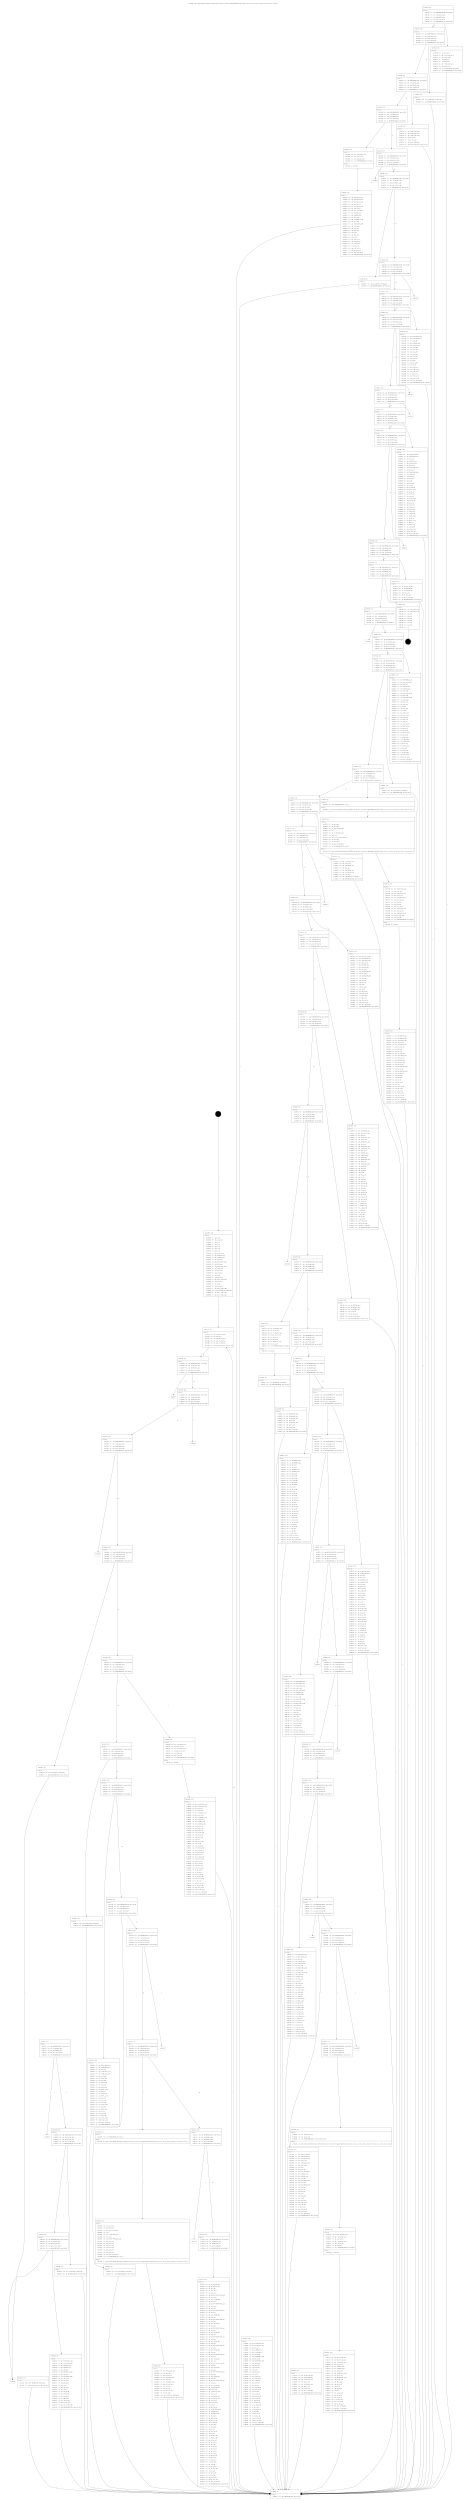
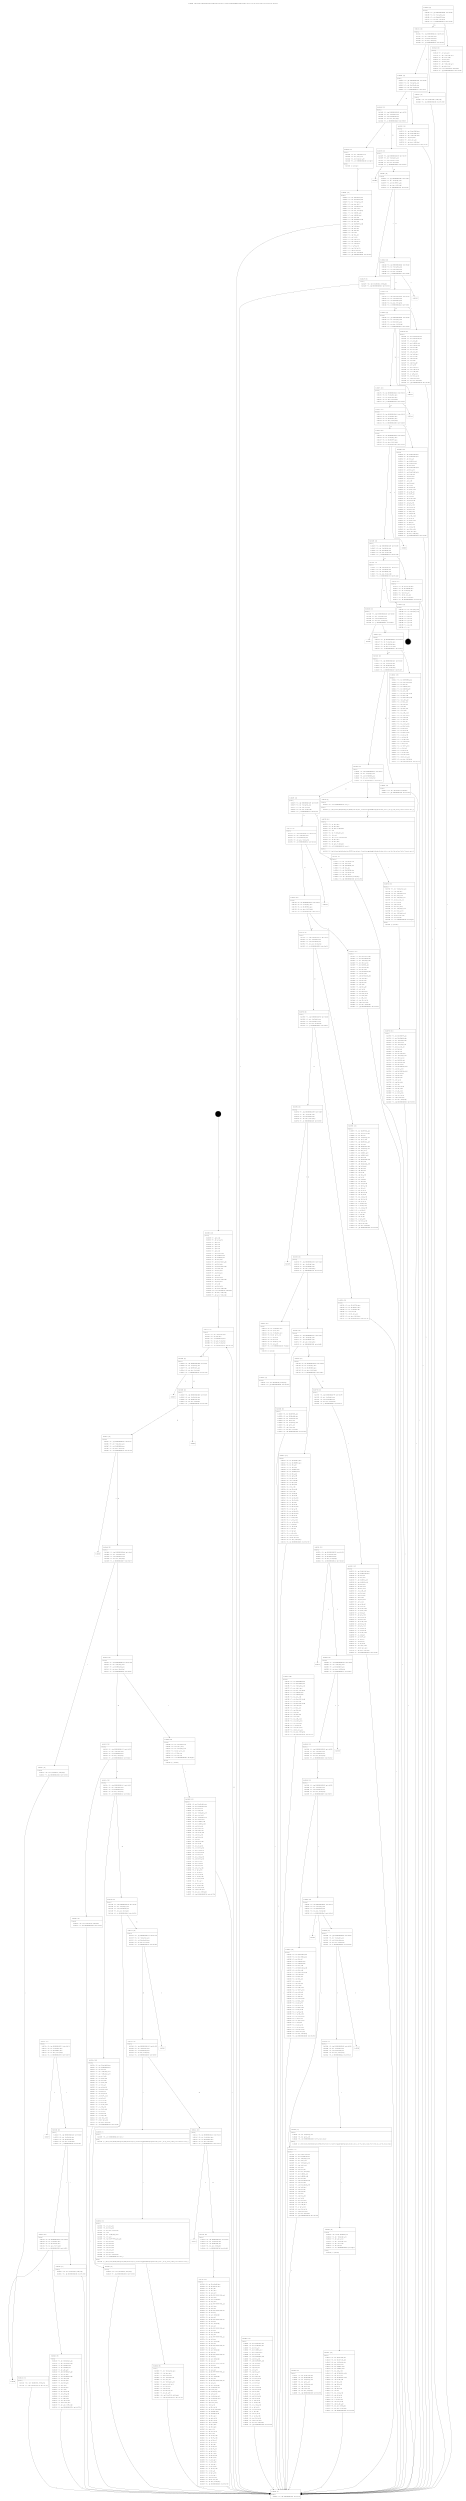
node "0x402010 [28]": removed
